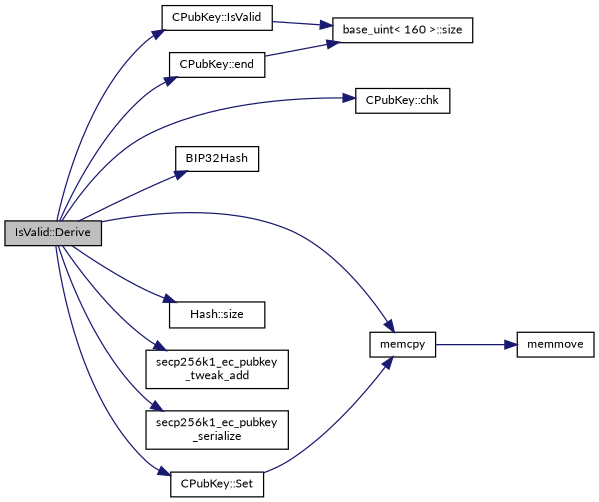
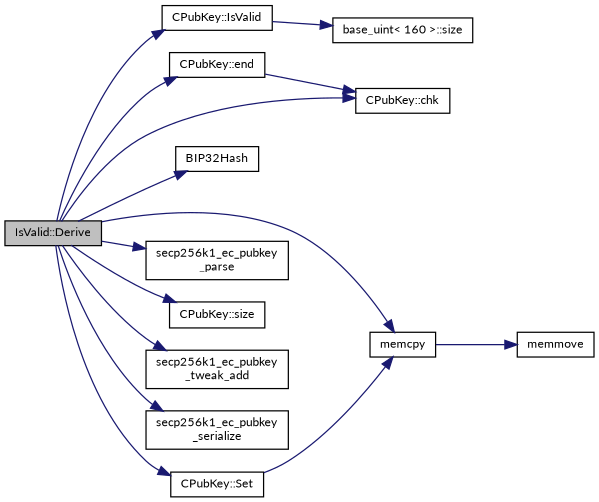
edge "CPubKey::end" -> "base_uint< 160 >::size": now "CPubKey::end" -> "CPubKey::chk"
node "secp256k1_ec_pubkey _parse": added
node "Hash::size": label "Hash::size" -> "CPubKey::size"
